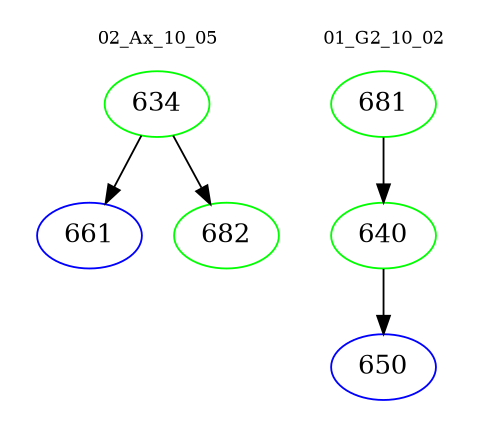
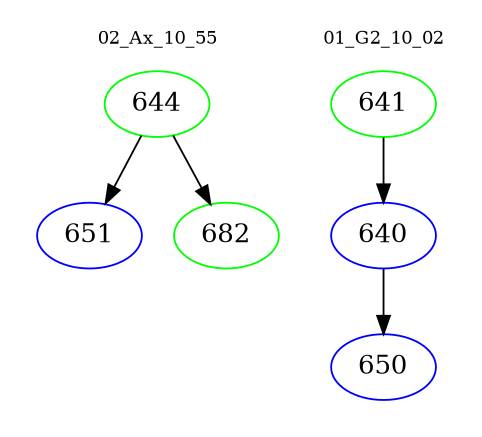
cluster "02_Ax_10_05": label "02_Ax_10_05" -> "02_Ax_10_55"
node "634": label "634" -> "644"
node "681": label "681" -> "641"
node "661": label "661" -> "651"
node "640": color green -> blue
